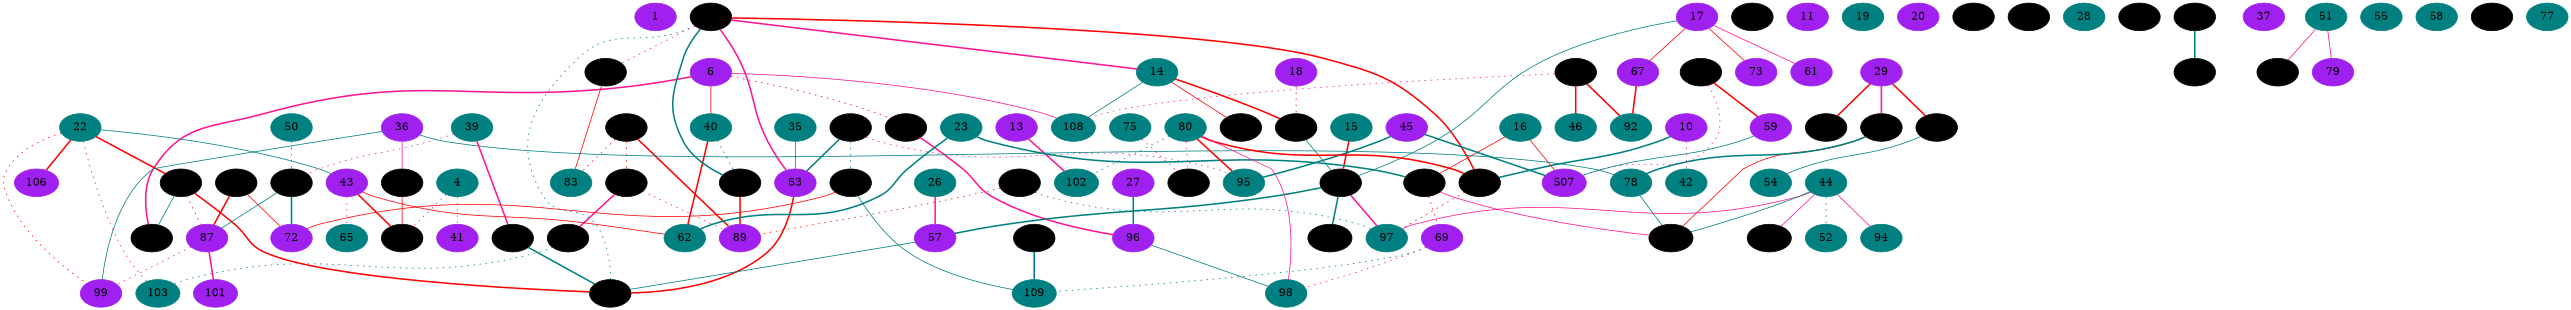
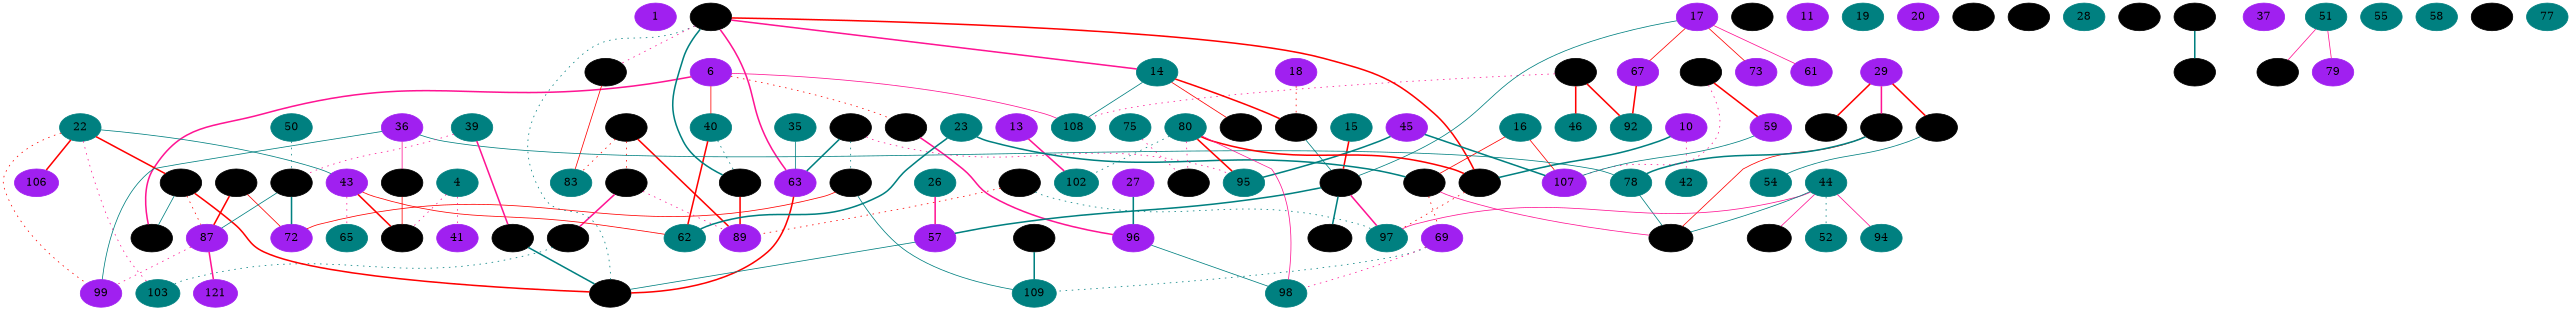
node "507": label "507" -> "107"
node "101": label "101" -> "121"
